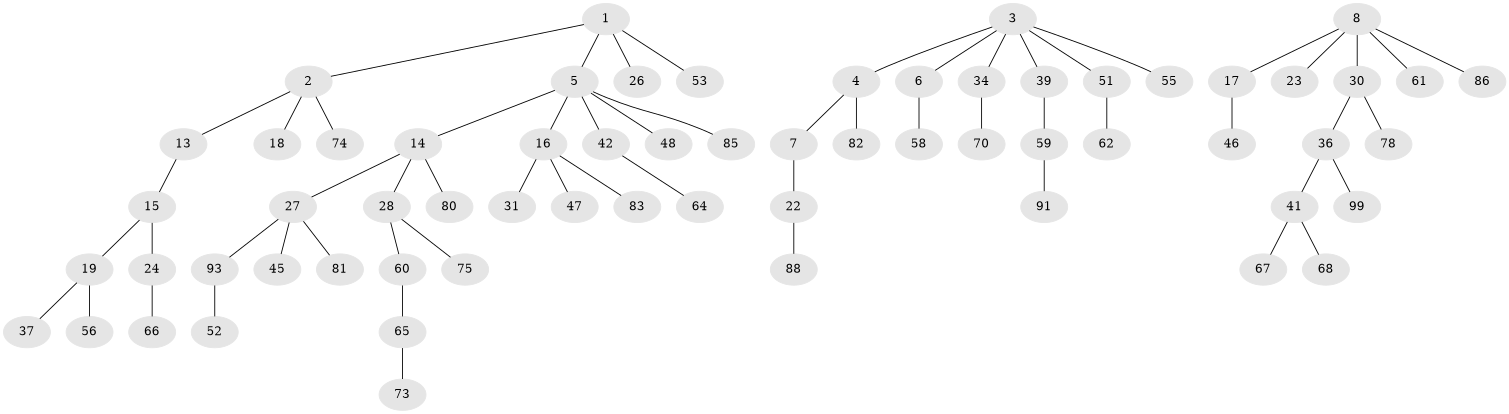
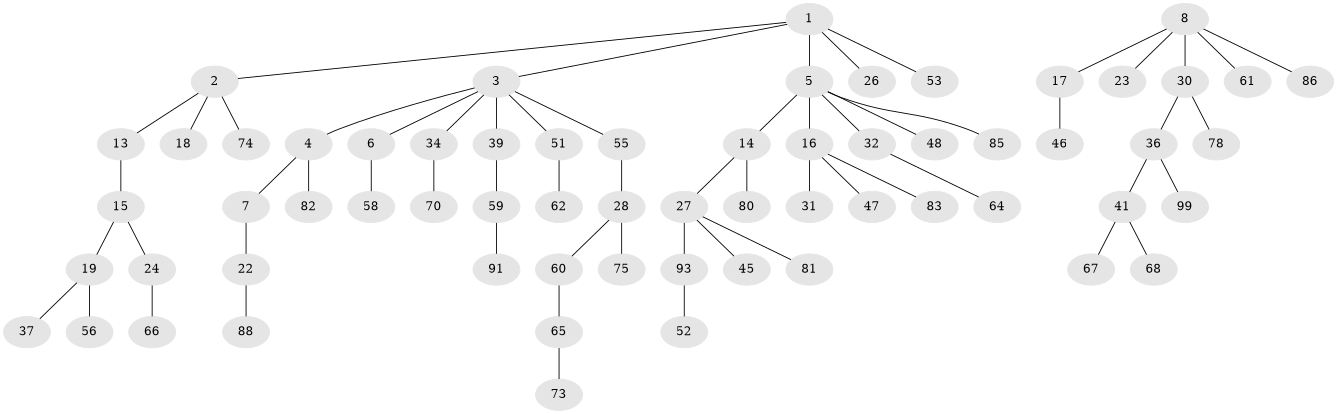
edge "1" -- "3": added
node "42": label "42" -> "32"
edge "14" -- "28": now "55" -- "28"
